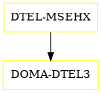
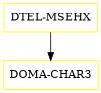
node "DOMA-DTEL3": label "DOMA-DTEL3" -> "DOMA-CHAR3"
